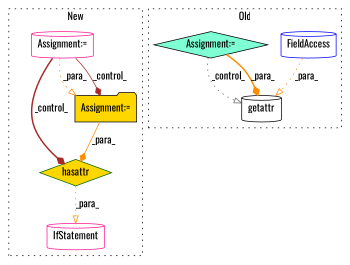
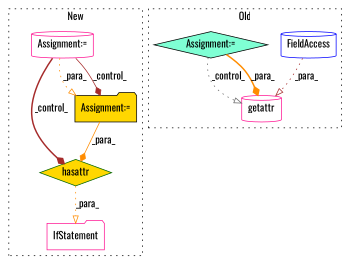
edge "FieldAccess" -> "getattr": color darkorange -> brown
node "getattr": color black -> deeppink
node "IfStatement": shape cylinder -> folder
